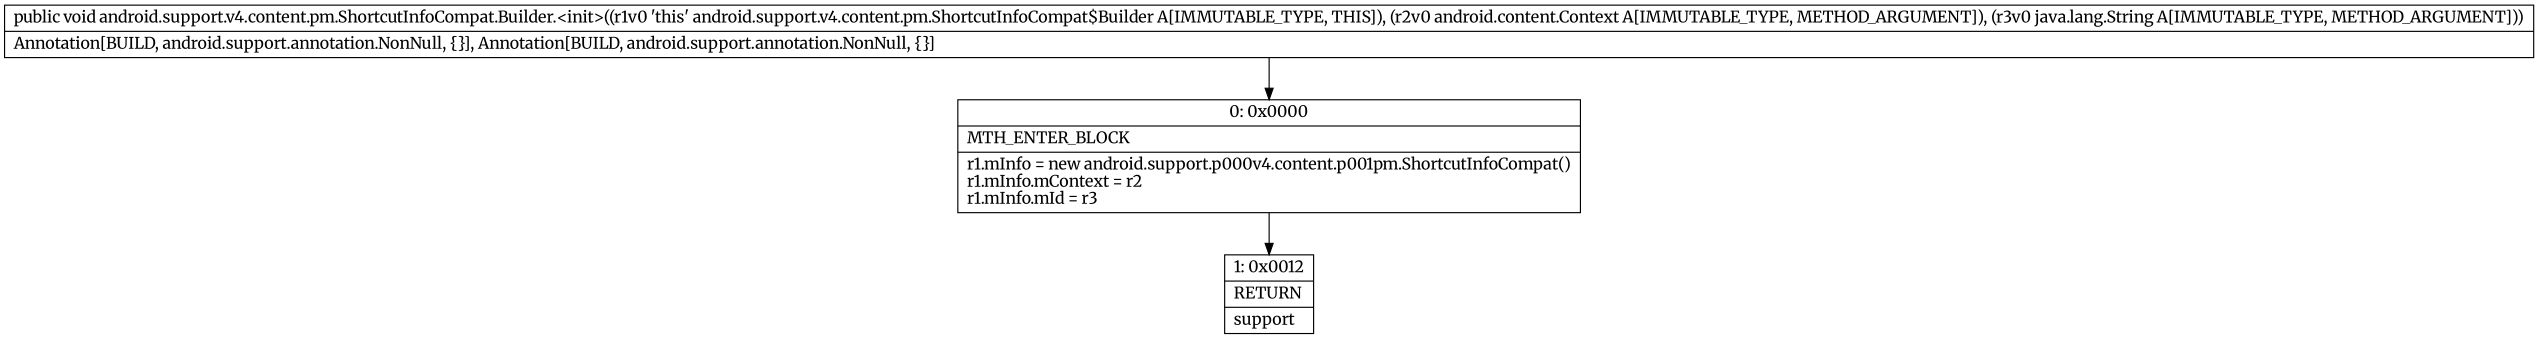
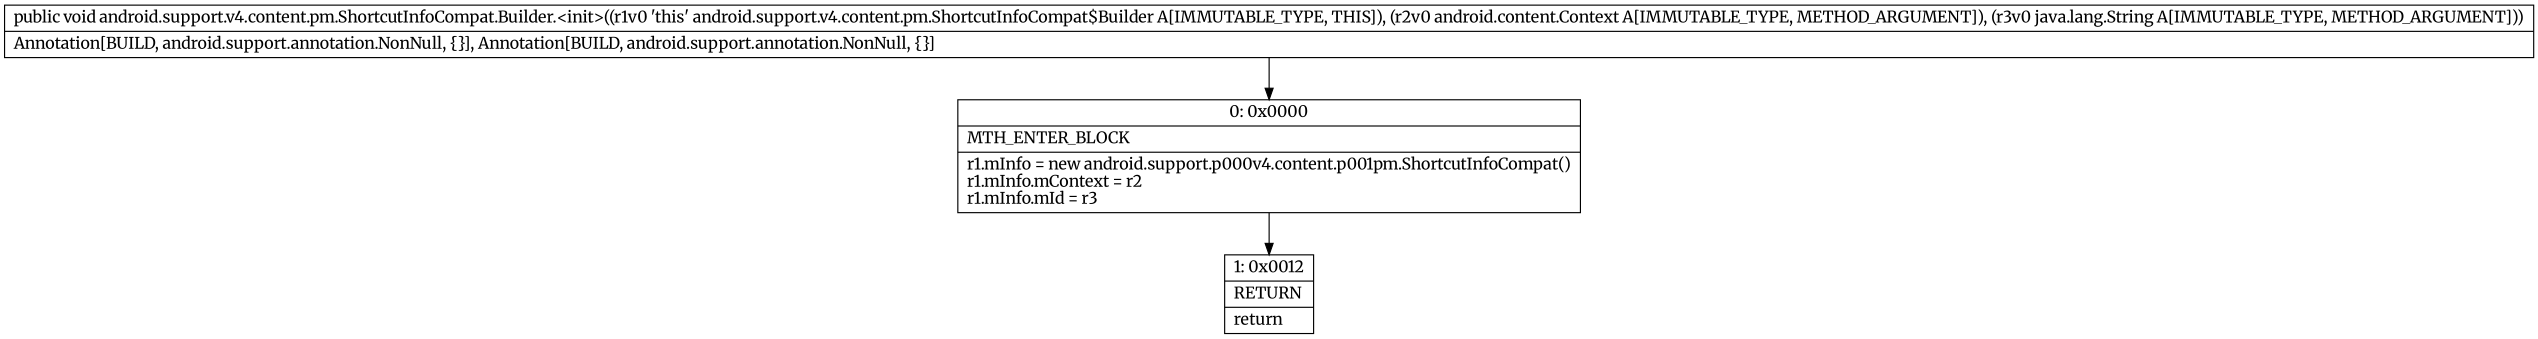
node "1: 0x0012": text "support" -> "return"
